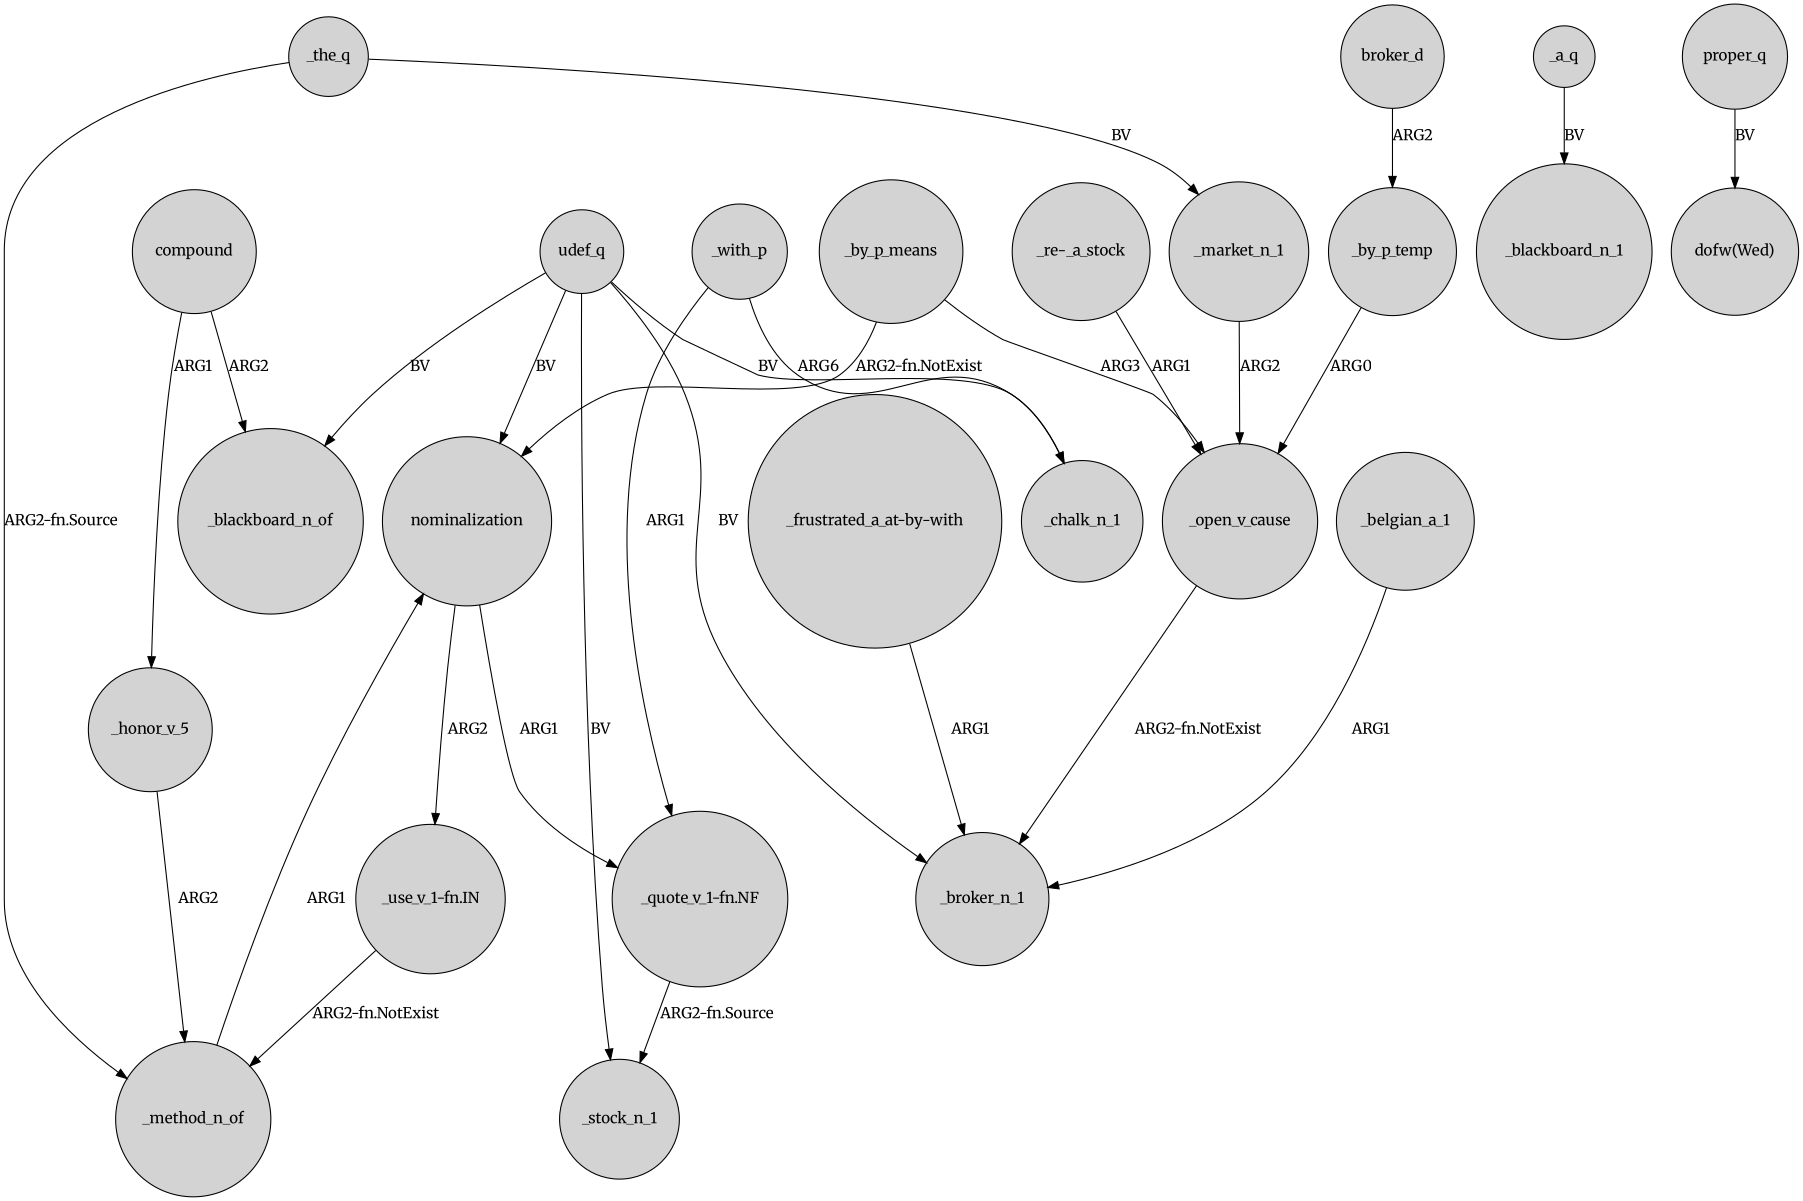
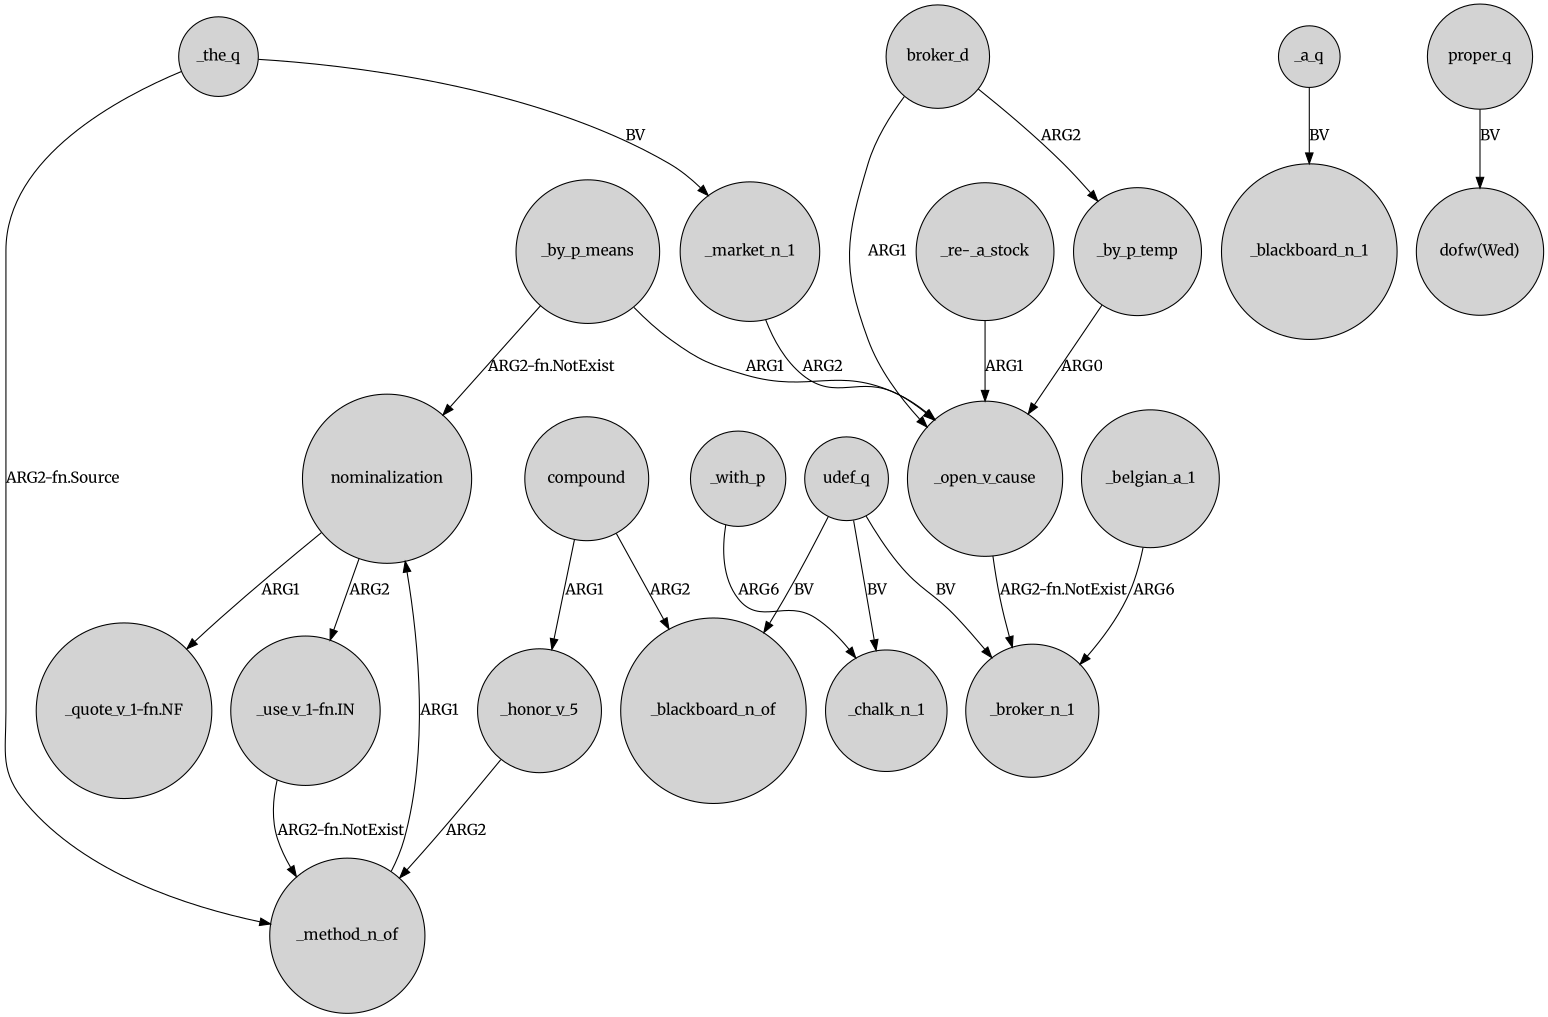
edge "broker_d" -> "_open_v_cause": added, label "ARG1"
edge "udef_q" -> "nominalization": removed, label "BV"
edge "_by_p_means" -> "_open_v_cause": label "ARG3" -> "ARG1"
node "_frustrated_a_at-by-with": removed
edge "_with_p" -> "_quote_v_1-fn.NF": removed, label "ARG1"
edge "_belgian_a_1" -> "_broker_n_1": label "ARG1" -> "ARG6"
node "_stock_n_1": removed
